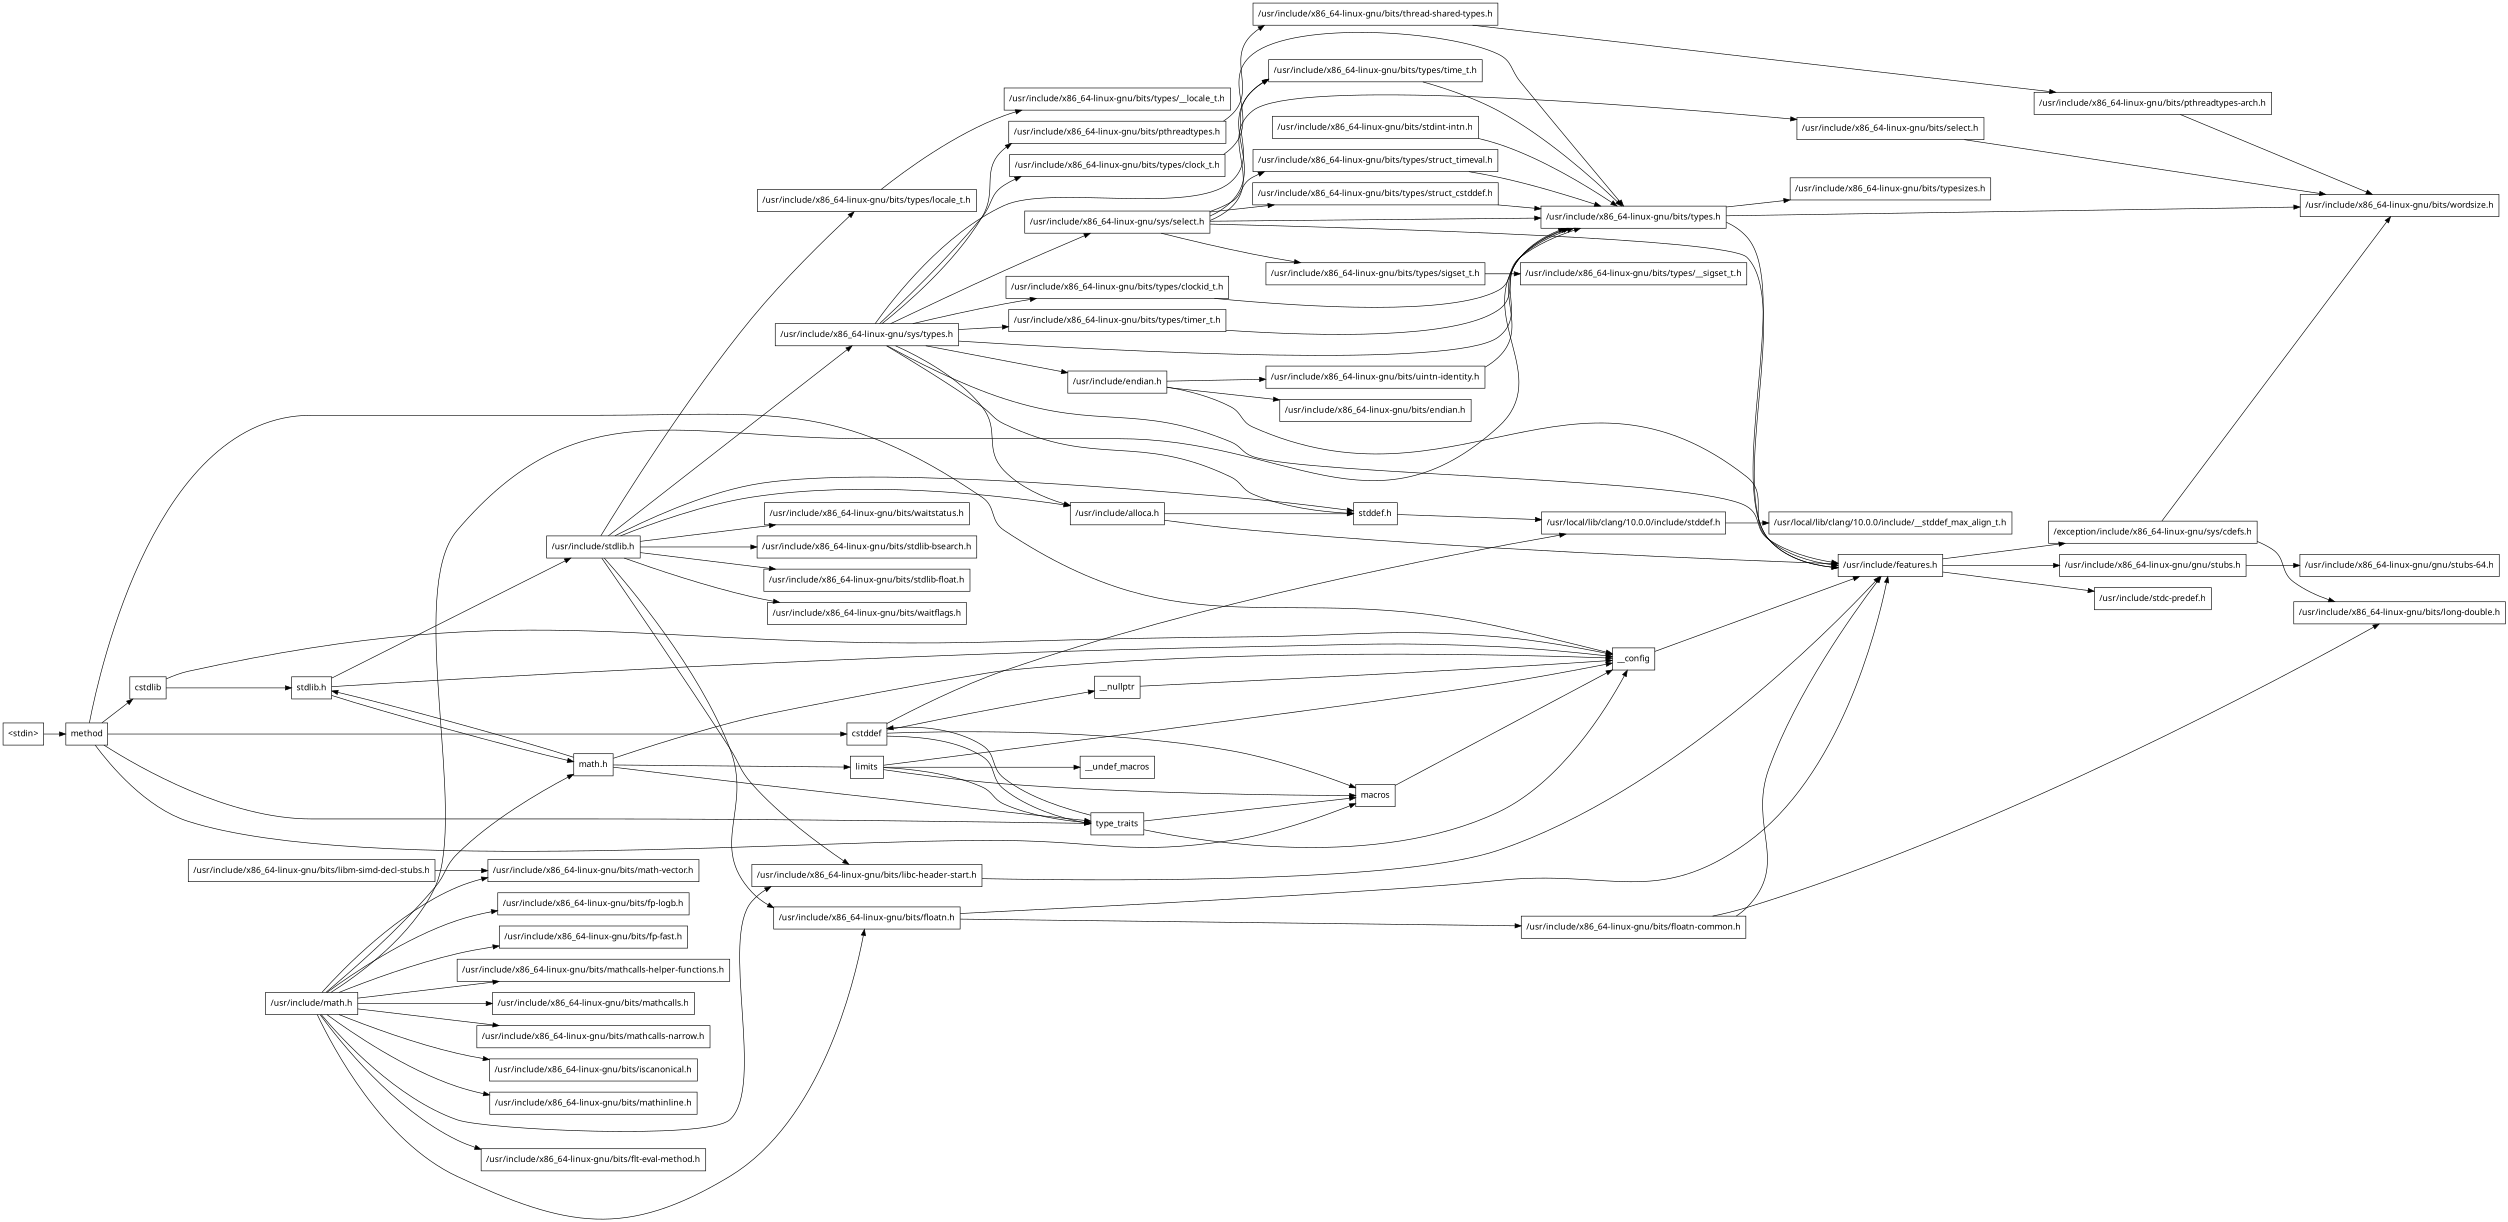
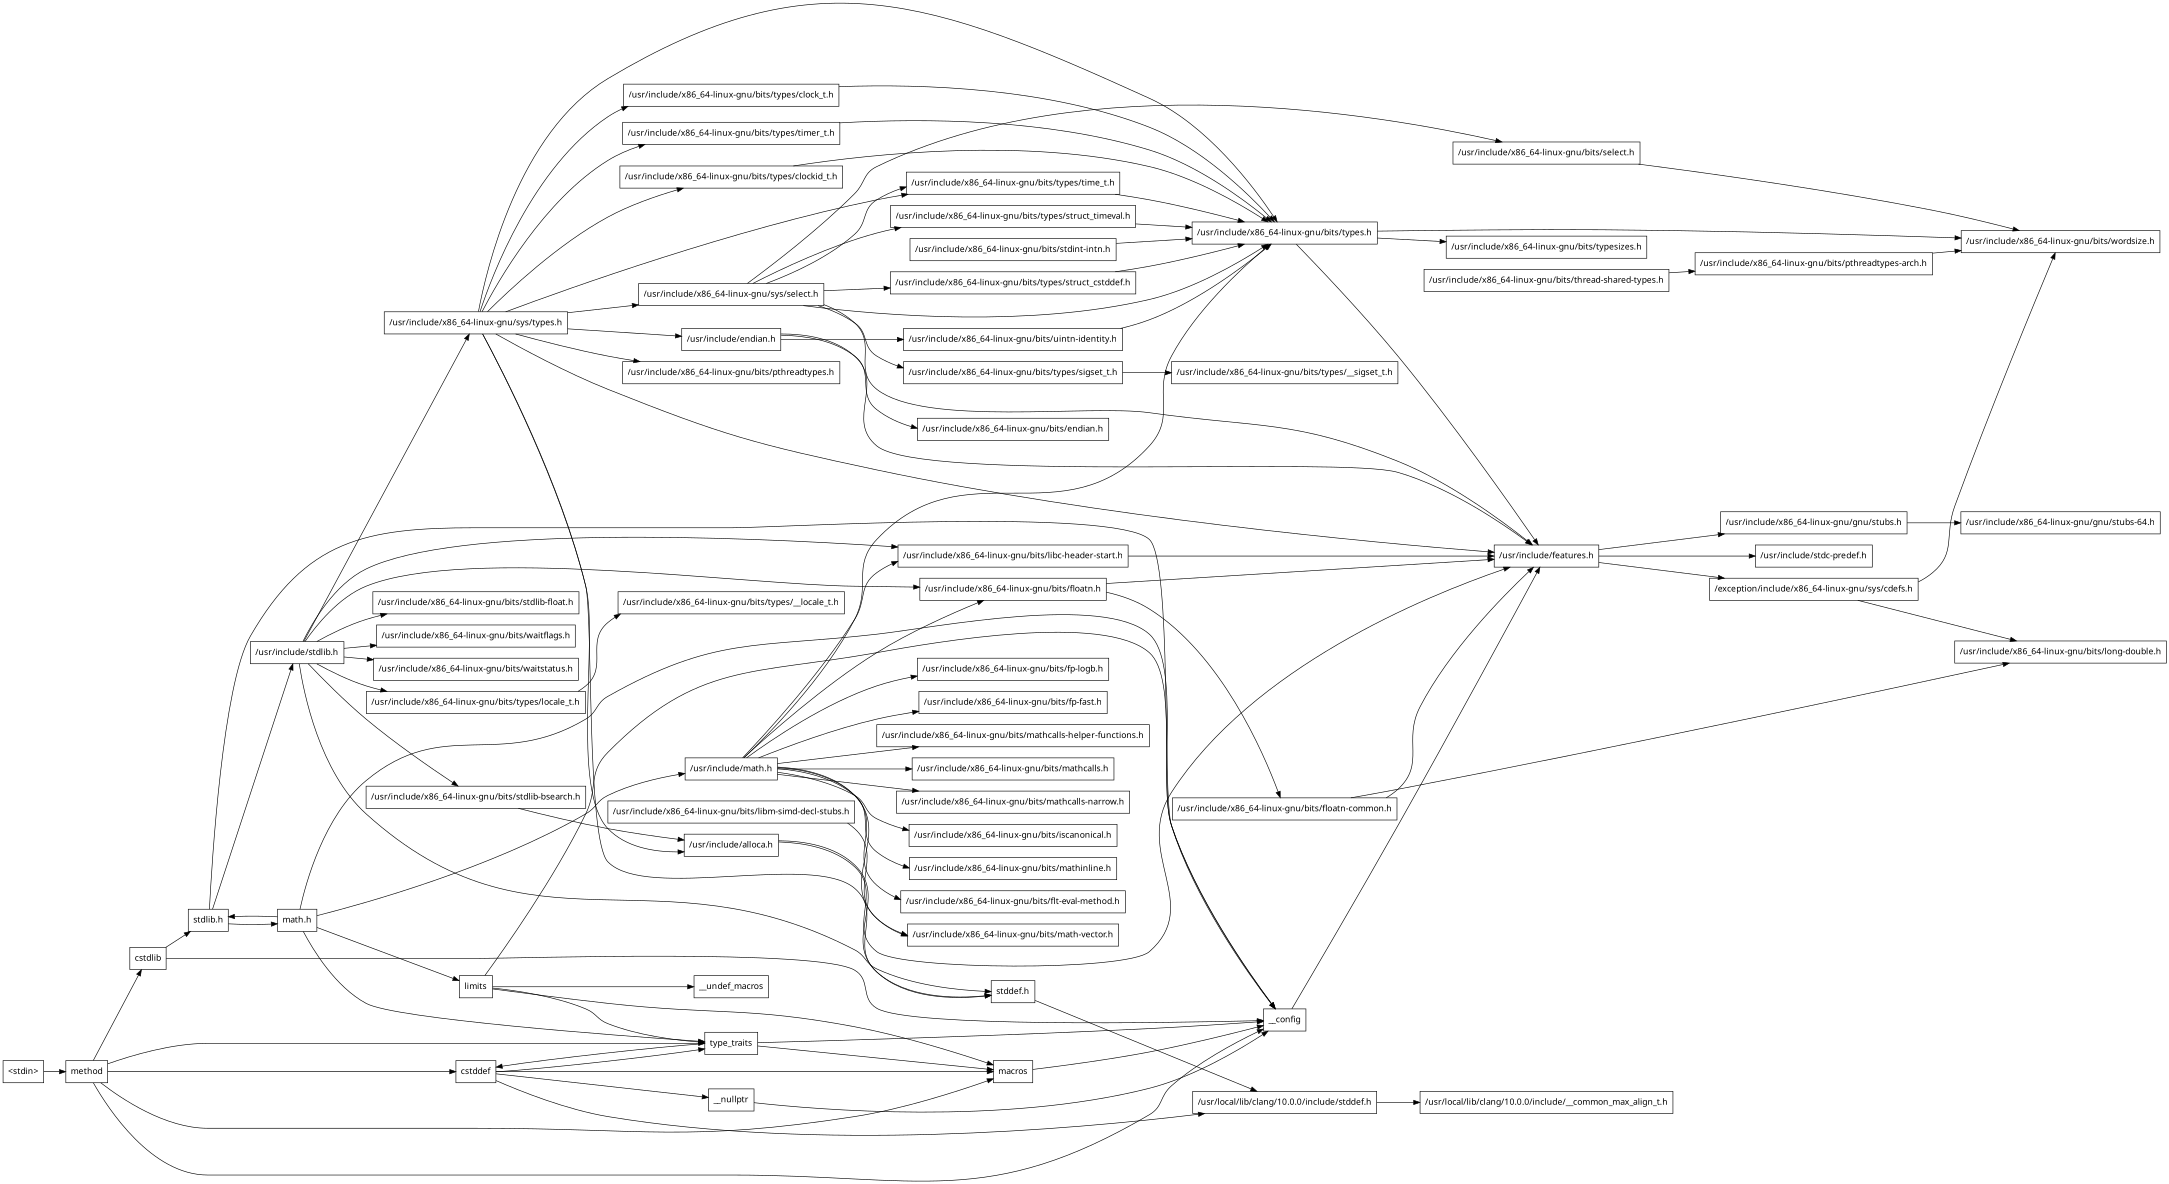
edge "/usr/include/x86_64-linux-gnu/bits/pthreadtypes.h" -> "/usr/include/x86_64-linux-gnu/bits/thread-shared-types.h": removed
edge "/usr/include/stdlib.h" -> "/usr/include/alloca.h": now "/usr/include/x86_64-linux-gnu/bits/stdlib-bsearch.h" -> "/usr/include/alloca.h"
node "/usr/local/lib/clang/10.0.0/include/__stddef_max_align_t.h": label "/usr/local/lib/clang/10.0.0/include/__stddef_max_align_t.h" -> "/usr/local/lib/clang/10.0.0/include/__common_max_align_t.h"
edge "/usr/include/math.h" -> "math.h": reversed
